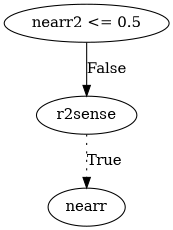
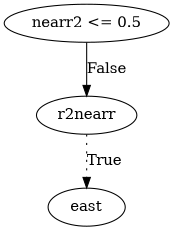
node "r2sense": label "r2sense" -> "r2nearr"
node "nearr": label "nearr" -> "east"
